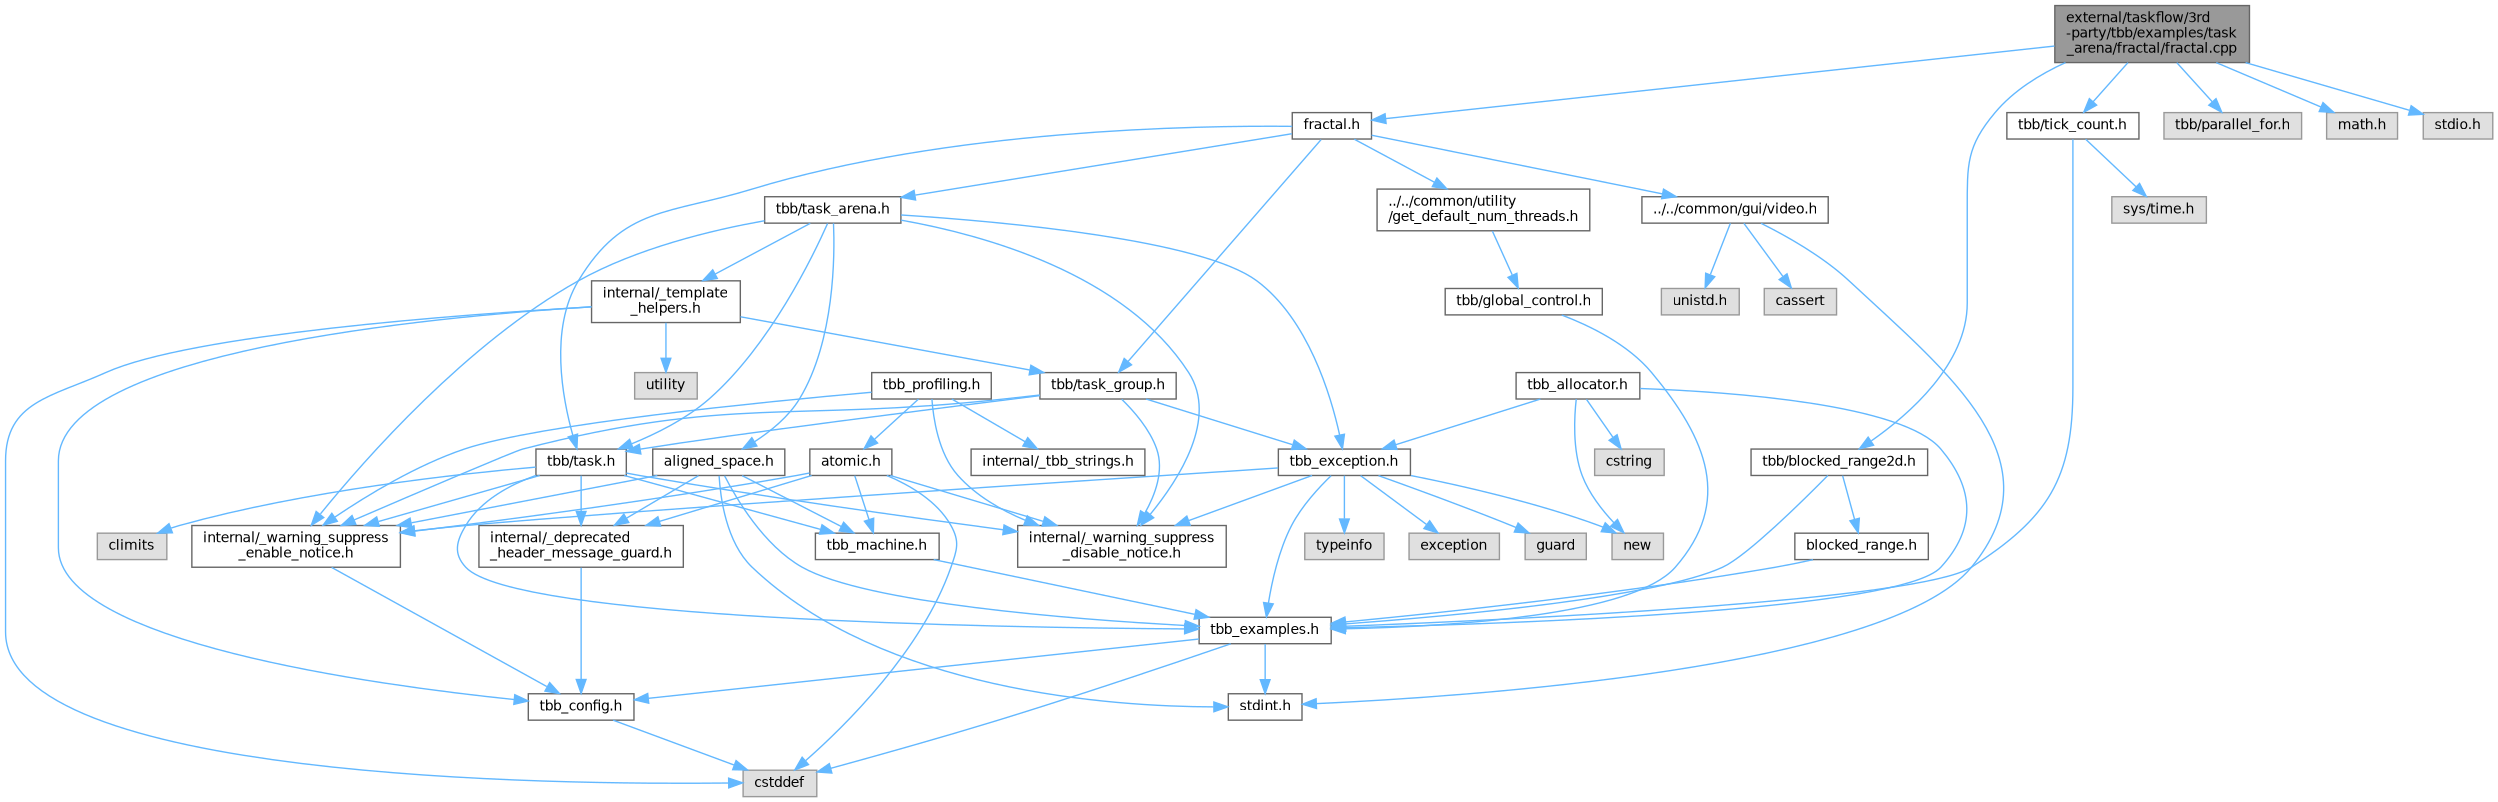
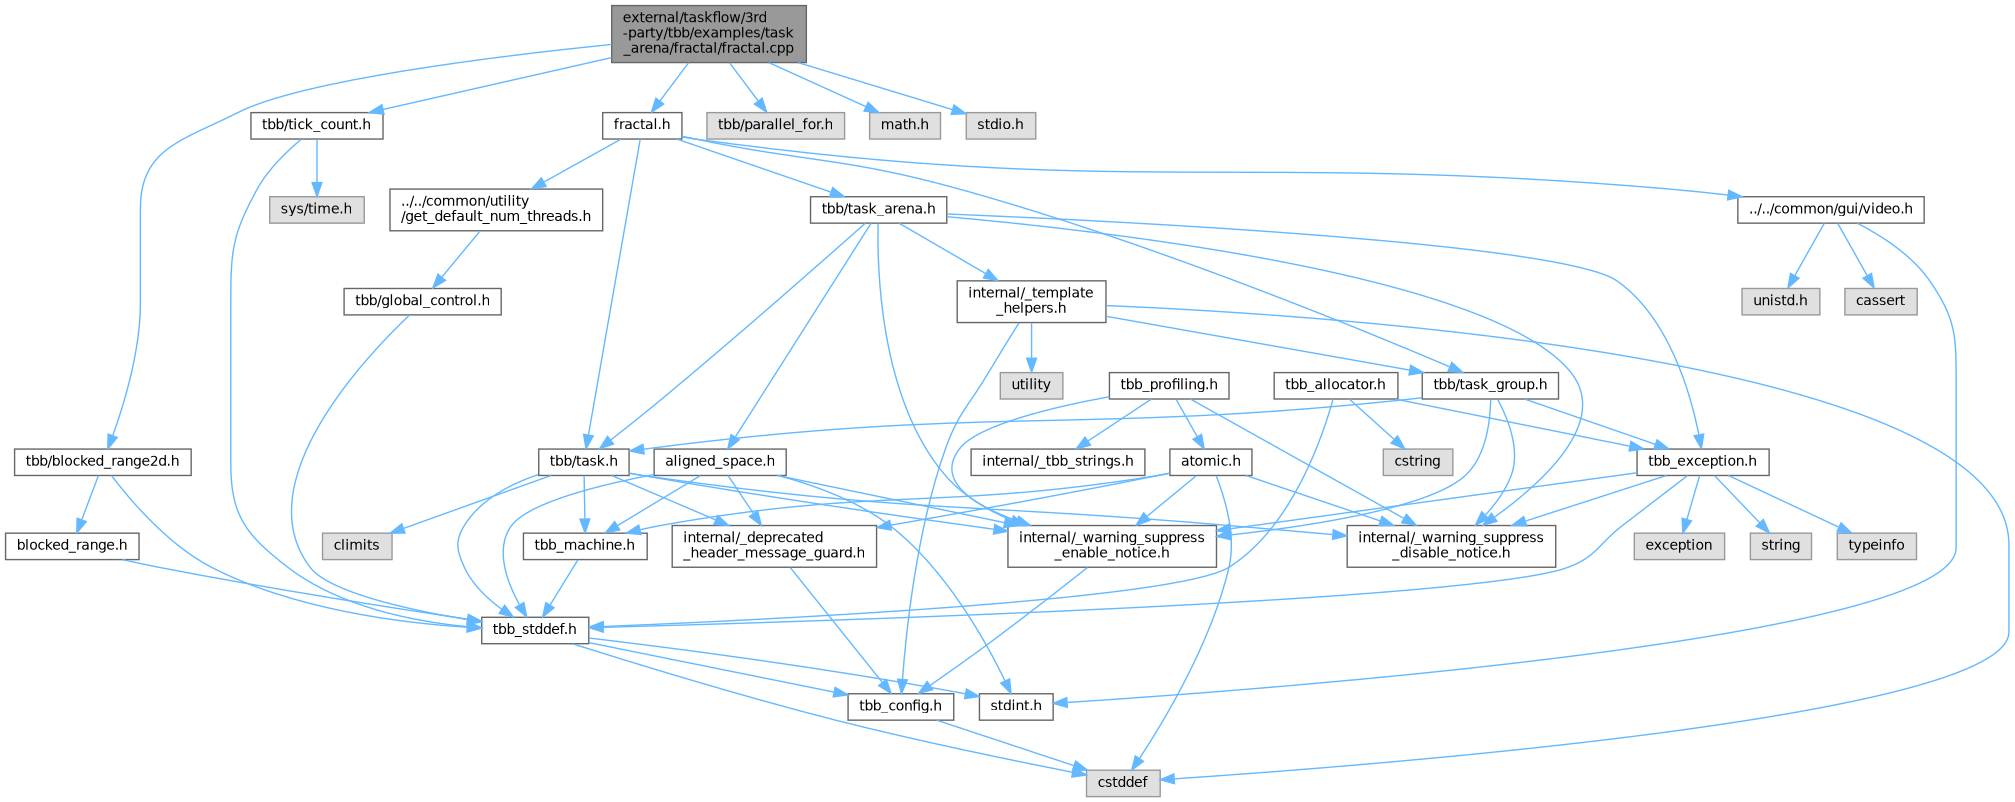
node "guard": label "guard" -> "string"
node "new": removed
node "tbb_examples.h": label "tbb_examples.h" -> "tbb_stddef.h"
